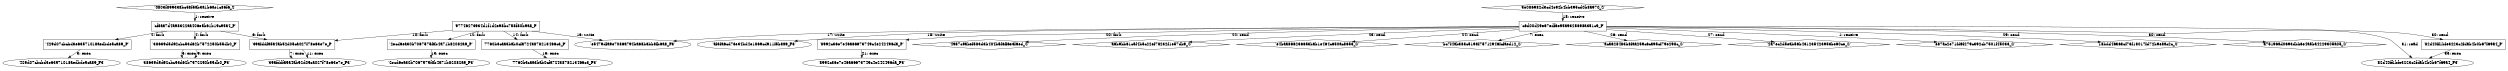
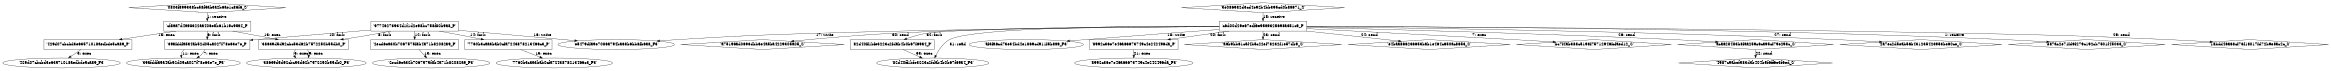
node "'0803f899338bc58f5ab3a1b6ae1c86f6_S'": label "'0803f899338bc58f5ab3a1b6ae1c86f6_S'" -> "'0803f899338bc58f5ab3a2b6ae1c86f6_S'"
node "'3e086982d3cd4e92b4bb395cd0b8a970_S'": label "'3e086982d3cd4e92b4bb395cd0b8a970_S'" -> "'3e086982d3cd4e92b4bb395cd0b8a971_S'"
edge "'c6d00d29e67edf6e95a9325698a351c9_P'" -> "'4987c9abef583d3b404b5f6ff6e3f6ed_S'": now "'aca628483b8faa259c6ca95cf79e298c_S'" -> "'4987c9abef583d3b404b5f6ff6e3f6ed_S'"
edge "'cf8aa7d4a98322aa406e5b61b19c95a4_P'" -> "'429d07cbcbd3e63571018aedbde5ca89_P'": label "2: fork" -> "13: exec"
edge "'cf8aa7d4a98322aa406e5b61b19c95a4_P'" -> "'38639d5d92cbc53d62b7572250b55db0_P'": label "4: fork" -> "13: exec"
edge "'97746273934d1f1d2e98bc758f80b9a8_P'" -> "'38639d5d92cbc53d62b7572250b55db0_P'": added, label "8: fork"
edge "'c6d00d29e67edf6e95a9325698a351c9_P'" -> "'82d40ff1bfe3223c2fdab4b0b67f69a4_P'": label "30: send" -> "32: fork"
node "'e87ac2e71fd9f279c392cb7501f45033_S'": label "'e87ac2e71fd9f279c392cb7501f45033_S'" -> "'e87ac2e71fd9f279c192cb7501f45033_S'"
